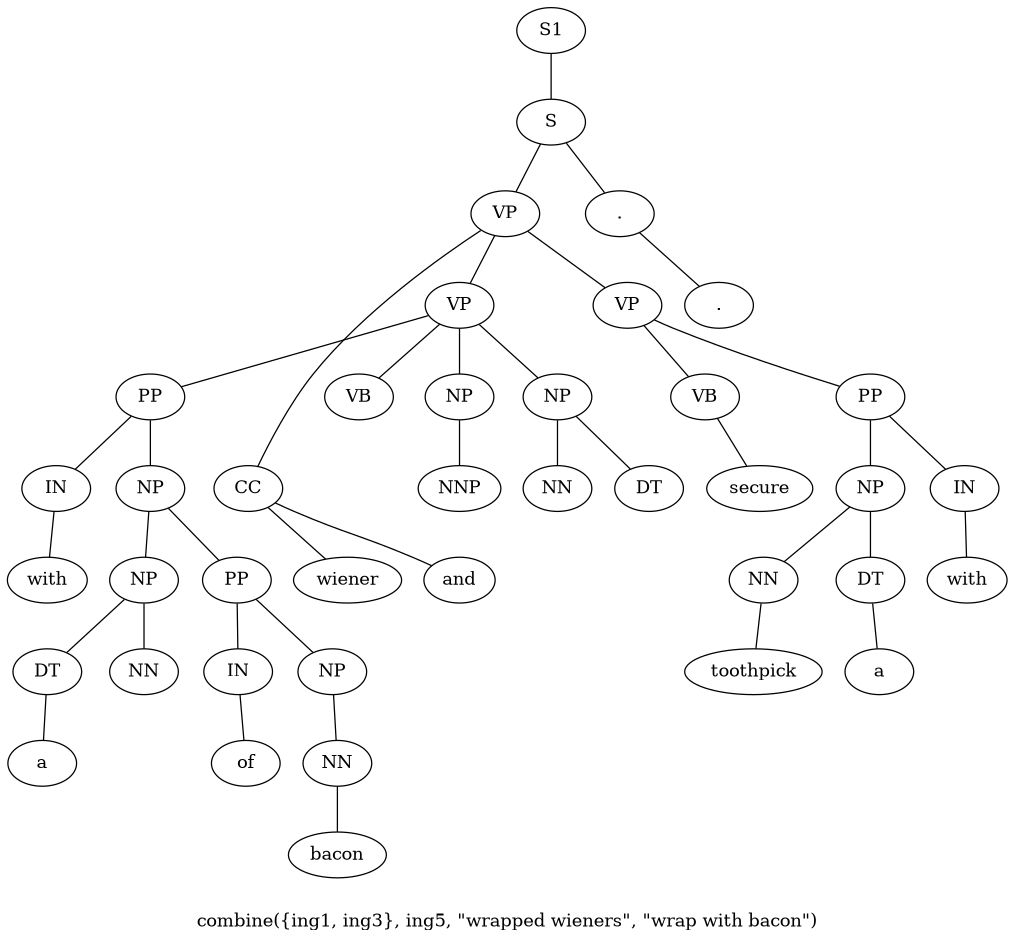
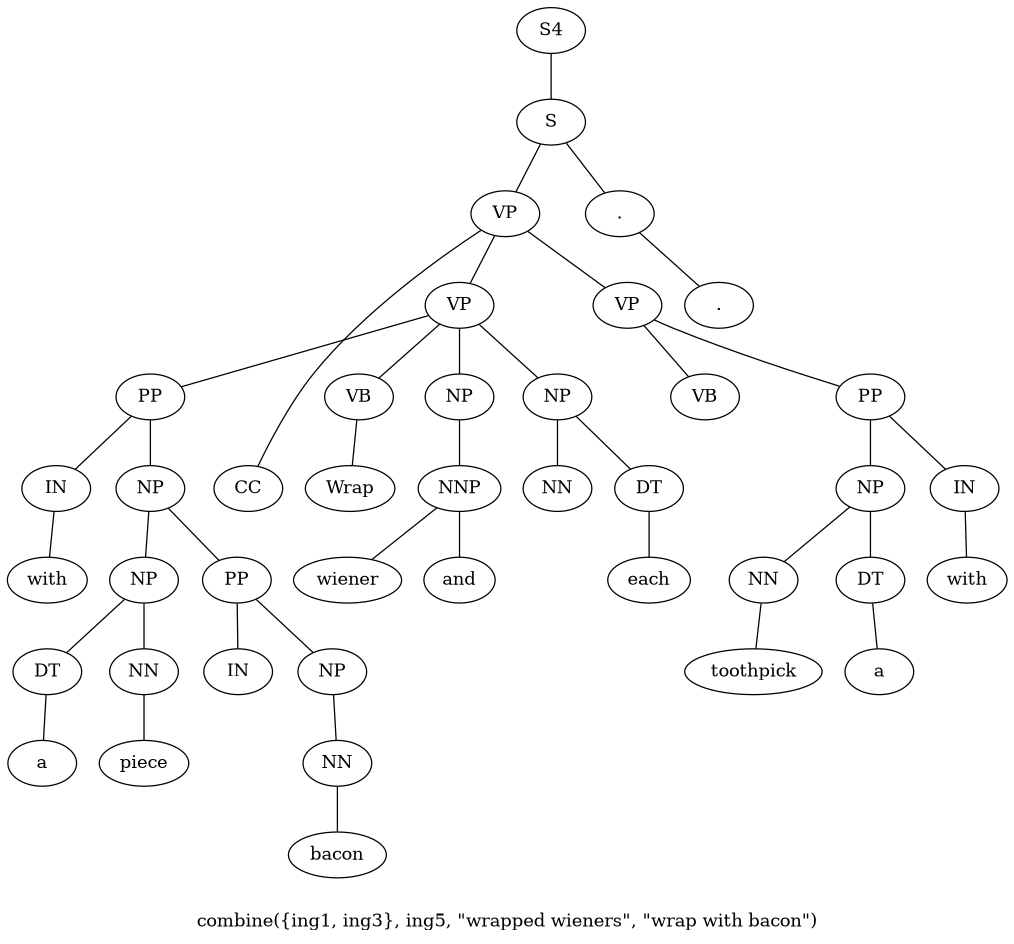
node "S1": label "S1" -> "S4"
node "Wrap": added
node "secure": removed
edge "CC" -- "wiener": now "NNP" -- "wiener"
edge "CC" -- "and": now "NNP" -- "and"
node "each": added
node "piece": added
node "of": removed
